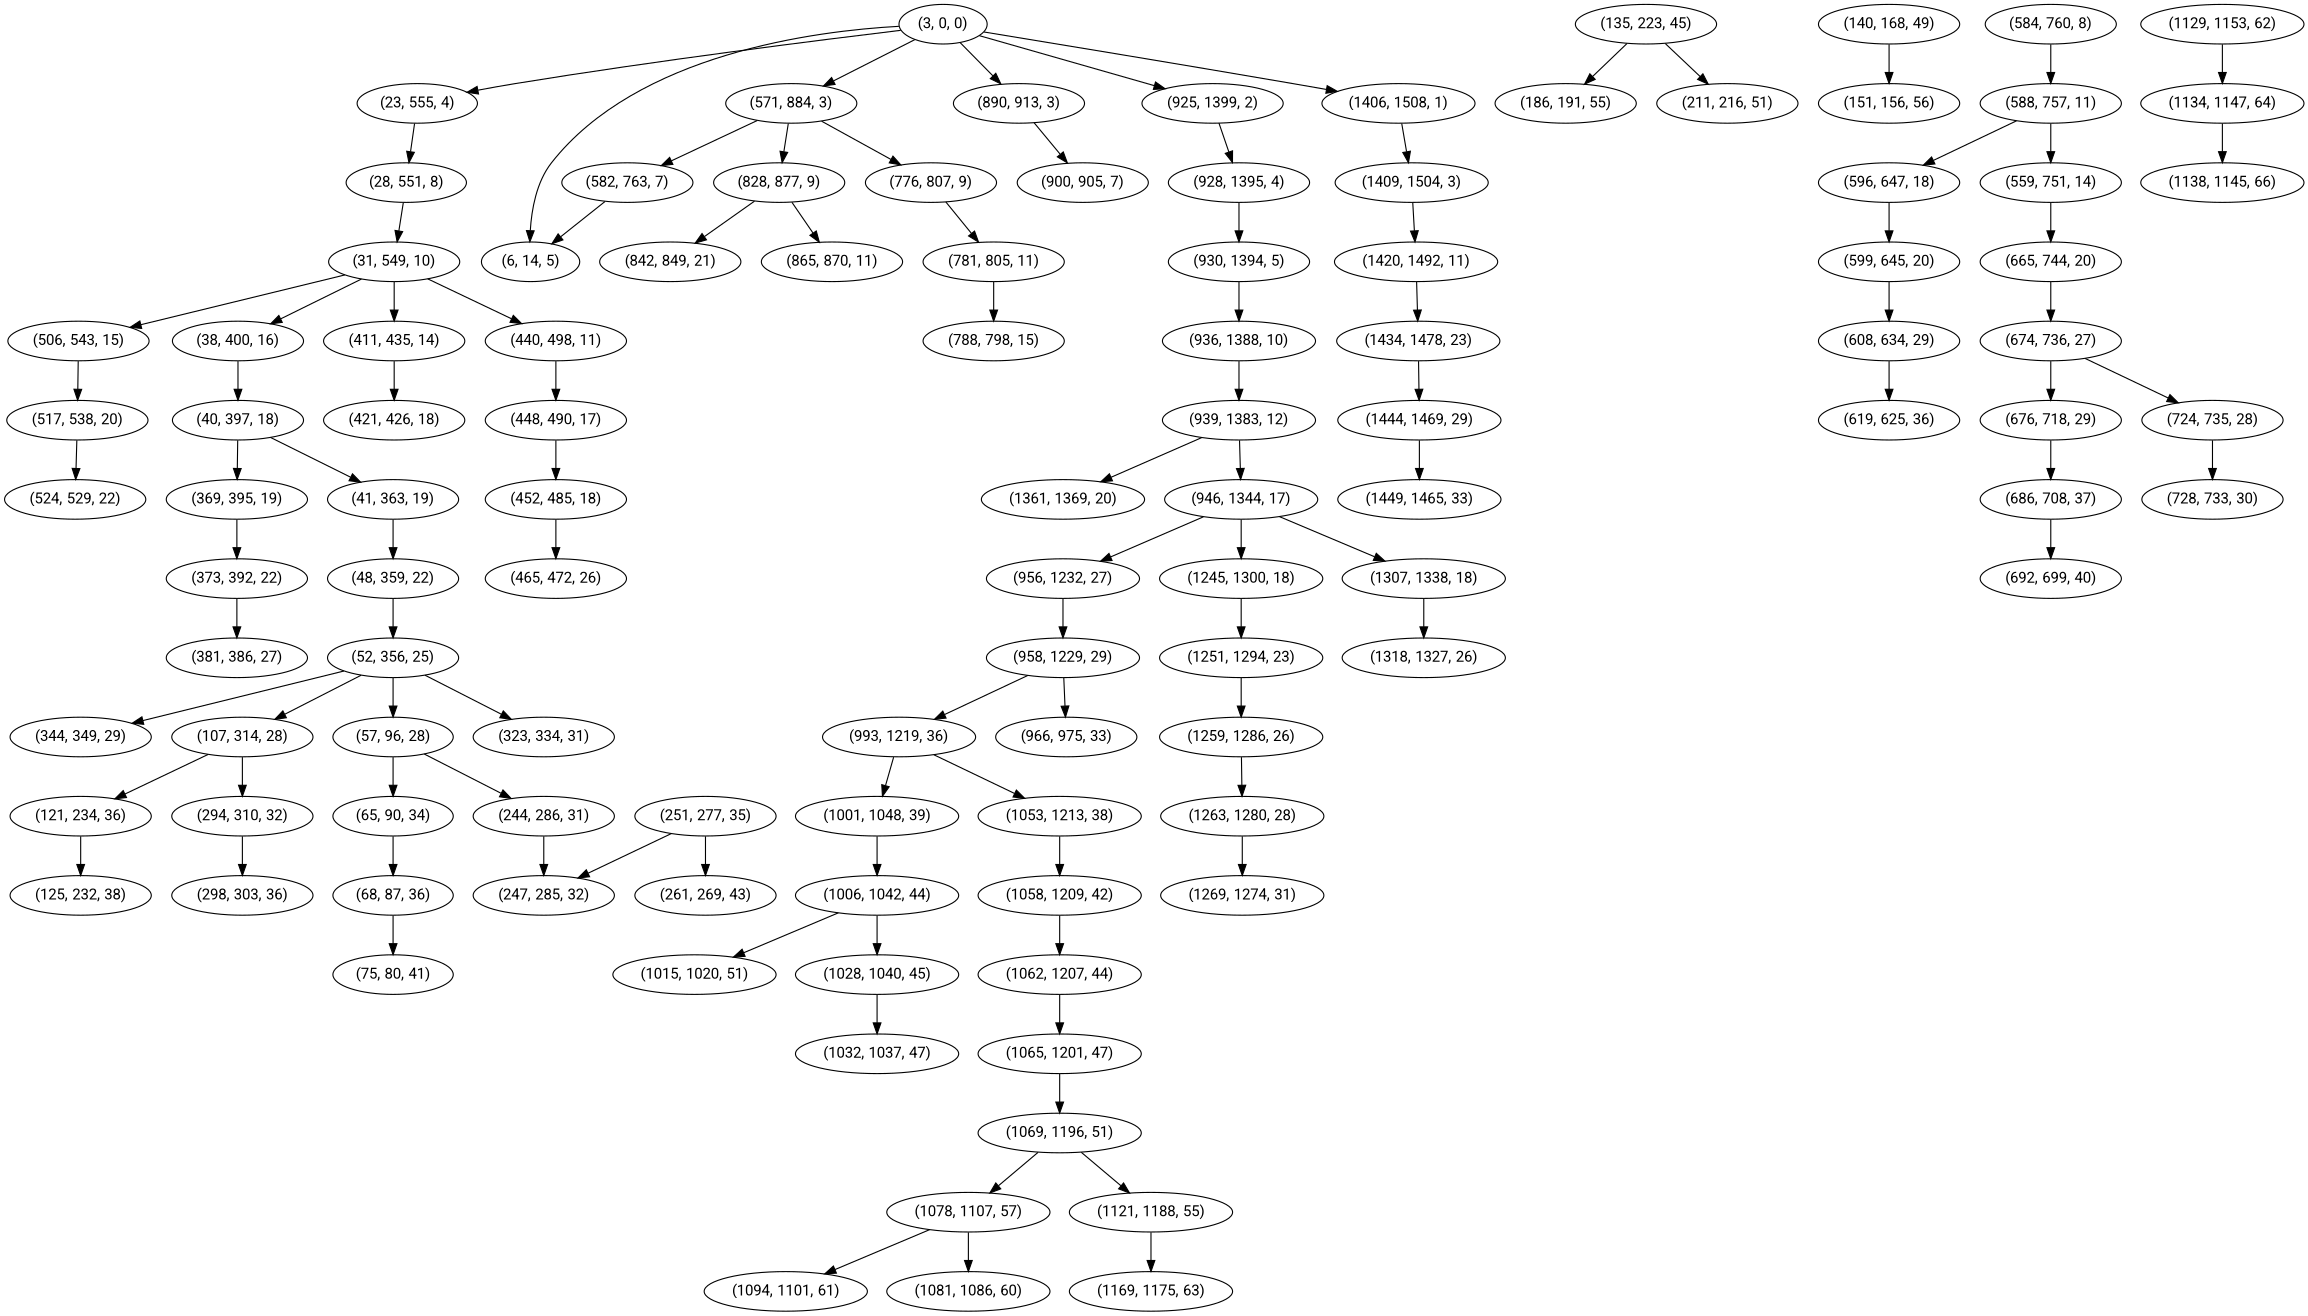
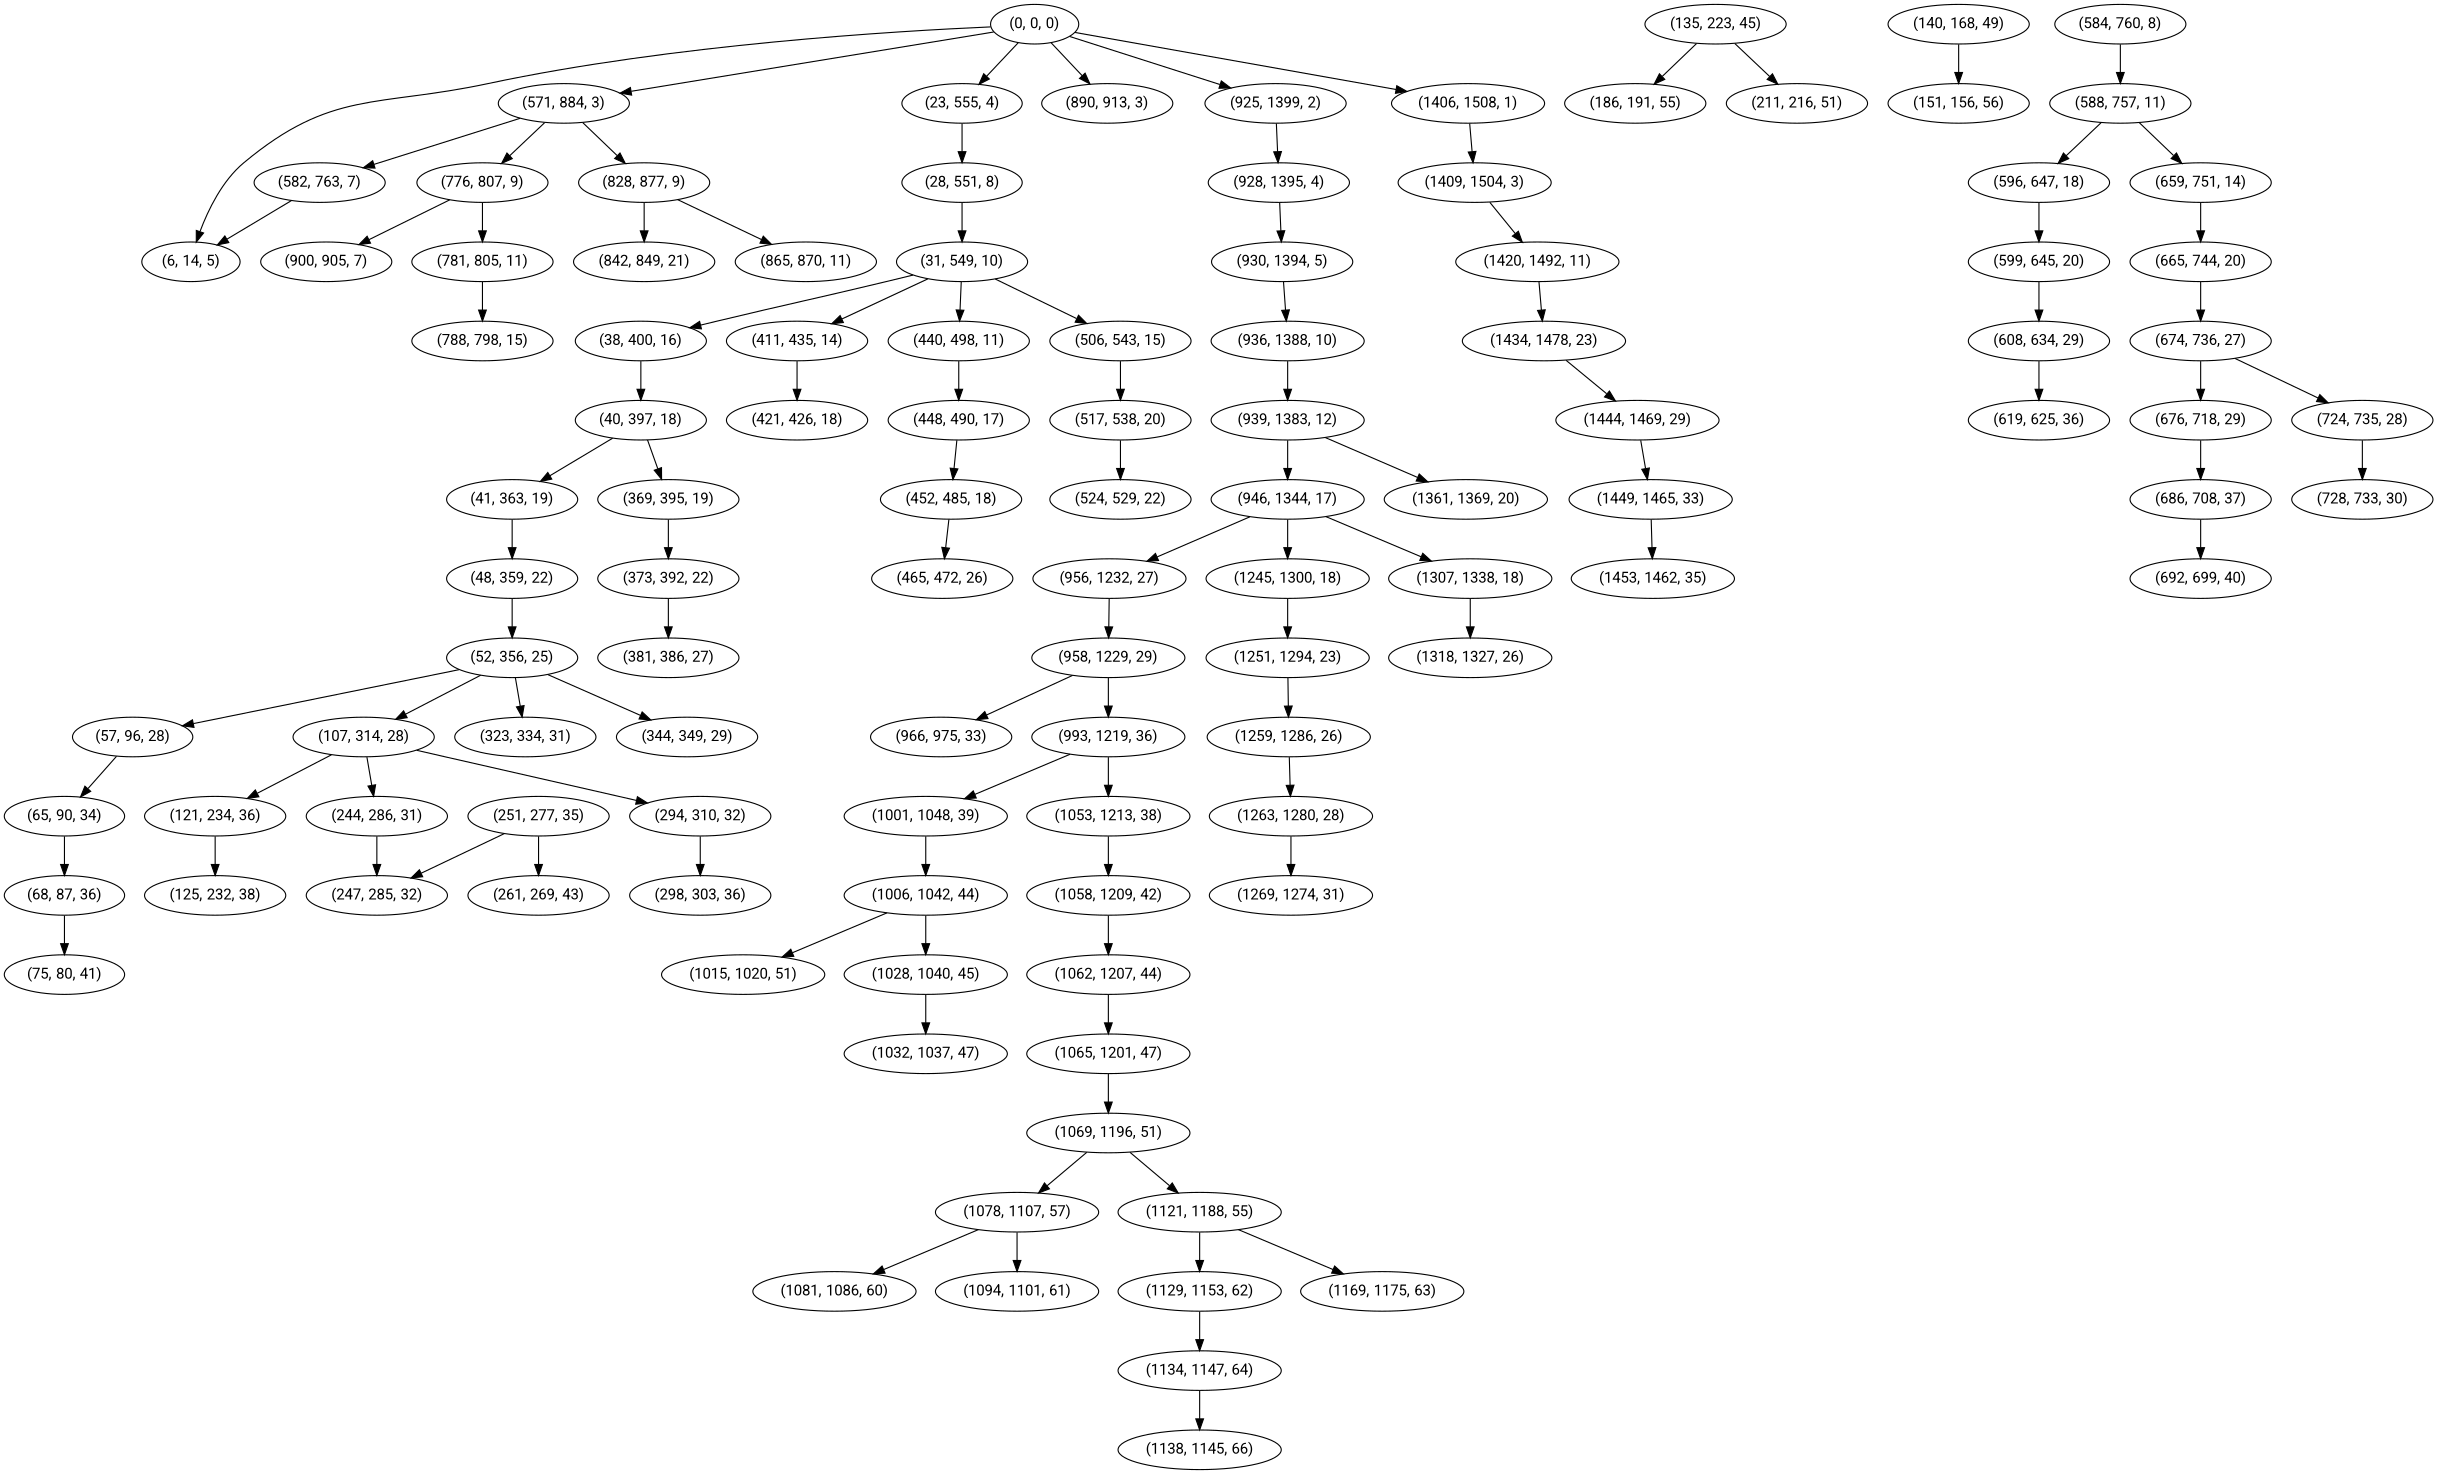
node "(3, 0, 0)": label "(3, 0, 0)" -> "(0, 0, 0)"
edge "(890, 913, 3)" -> "(900, 905, 7)": now "(776, 807, 9)" -> "(900, 905, 7)"
node "(559, 751, 14)": label "(559, 751, 14)" -> "(659, 751, 14)"
node "(1453, 1462, 35)": added
edge "(57, 96, 28)" -> "(244, 286, 31)": now "(107, 314, 28)" -> "(244, 286, 31)"
edge "(1121, 1188, 55)" -> "(1129, 1153, 62)": added
